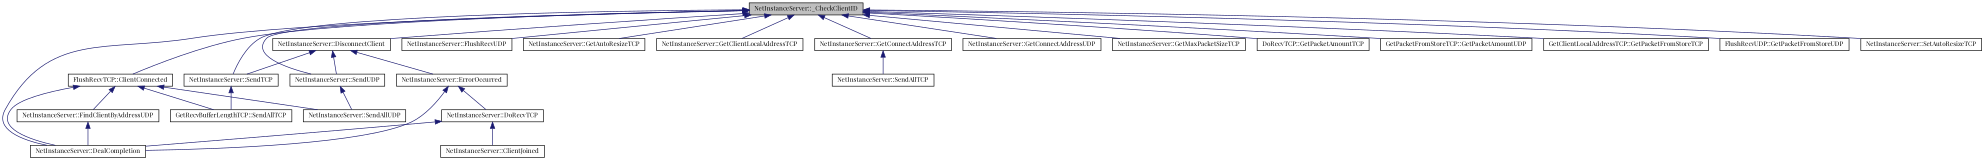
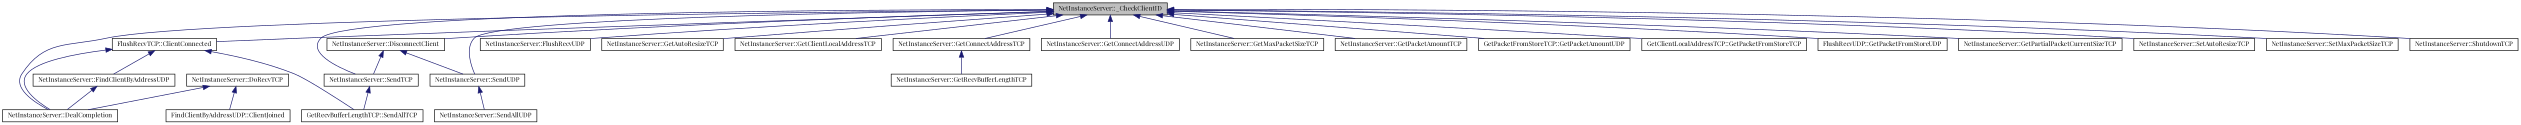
node "DoRecvTCP::GetPacketAmountTCP": label "DoRecvTCP::GetPacketAmountTCP" -> "NetInstanceServer::GetPacketAmountTCP"
node "NetInstanceServer::GetPartialPacketCurrentSizeTCP": added
node "NetInstanceServer::SetMaxPacketSizeTCP": added
node "NetInstanceServer::ShutdownTCP": added
node "NetInstanceServer::ErrorOccurred": removed
node "NetInstanceServer::SendAllTCP": label "NetInstanceServer::SendAllTCP" -> "NetInstanceServer::GetRecvBufferLengthTCP"
edge "NetInstanceServer::SendAllUDP" -> "FlushRecvTCP::ClientConnected": removed
node "NetInstanceServer::ClientJoined": label "NetInstanceServer::ClientJoined" -> "FindClientByAddressUDP::ClientJoined"
